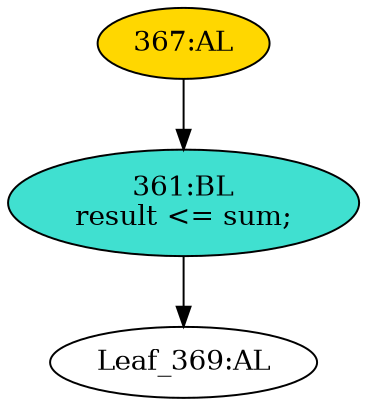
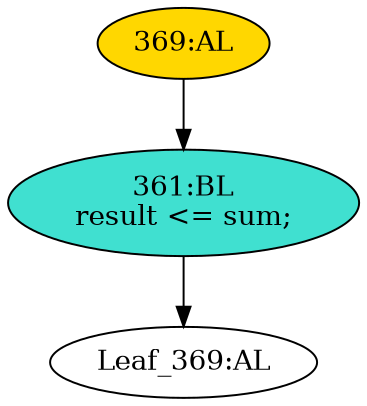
node "367:AL": label "367:AL" -> "369:AL"
